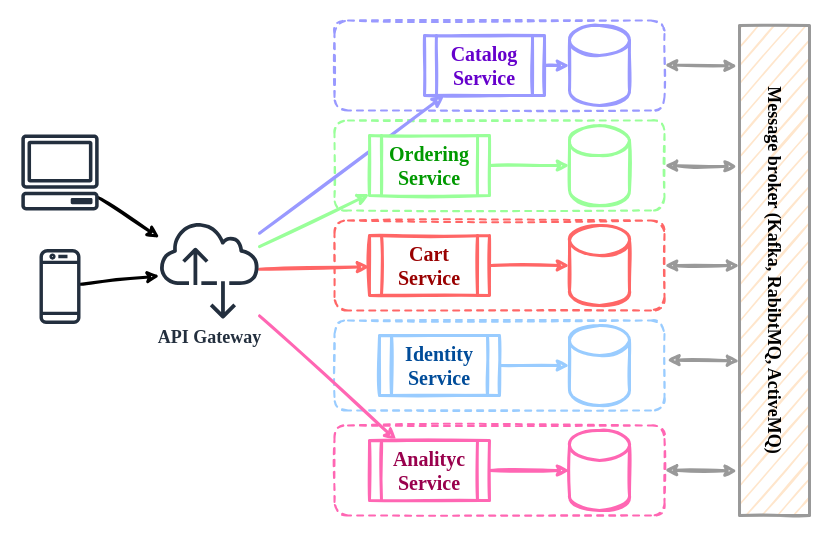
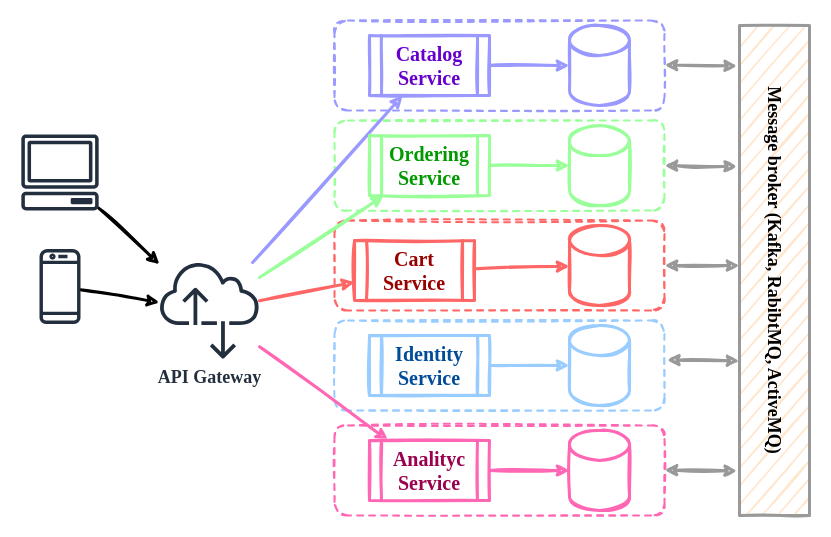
node "Catalog Service": moved (485, 66) -> (430, 66)
node "Cart Service": moved (430, 266) -> (415, 271)
node "API Gateway": moved (210, 271) -> (210, 311)
node "Identity Service": moved (440, 366) -> (430, 366)
